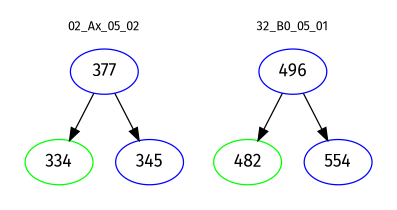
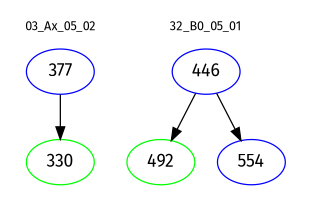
cluster "02_Ax_05_02": label "02_Ax_05_02" -> "03_Ax_05_02"
node "496": label "496" -> "446"
node "334": label "334" -> "330"
node "345": removed
node "482": label "482" -> "492"
